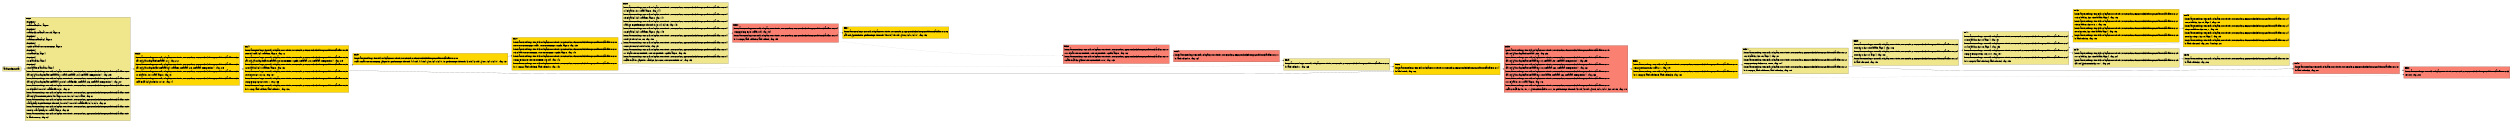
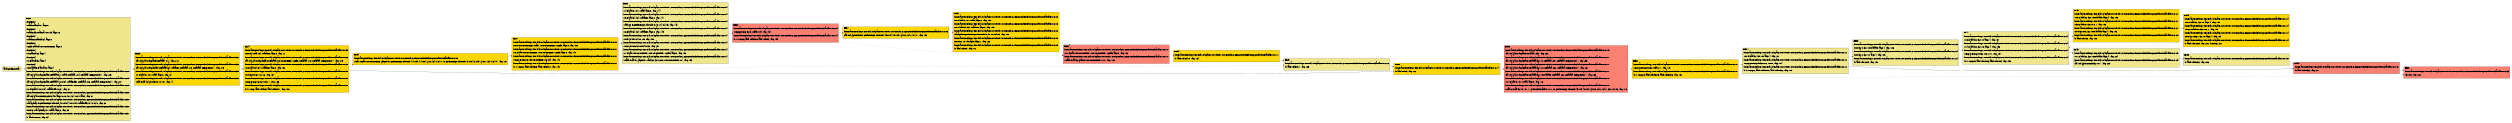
node "BB33:": added
node "BB34:": fillcolor salmon -> gold
